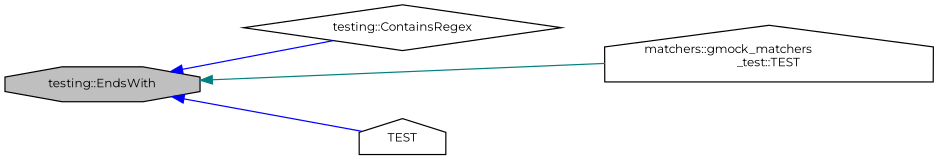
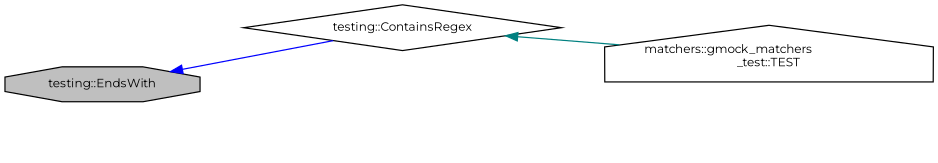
edge "matchers::gmock_matchers _test::TEST" -> "testing::EndsWith": now "matchers::gmock_matchers _test::TEST" -> "testing::ContainsRegex"
node "TEST": removed
